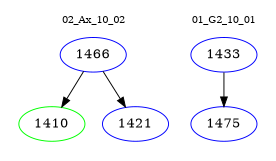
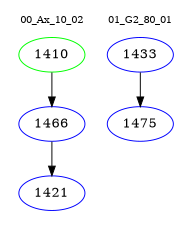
cluster "02_Ax_10_02": label "02_Ax_10_02" -> "00_Ax_10_02"
cluster "01_G2_10_01": label "01_G2_10_01" -> "01_G2_80_01"
edge "1466" -> "1410": reversed
